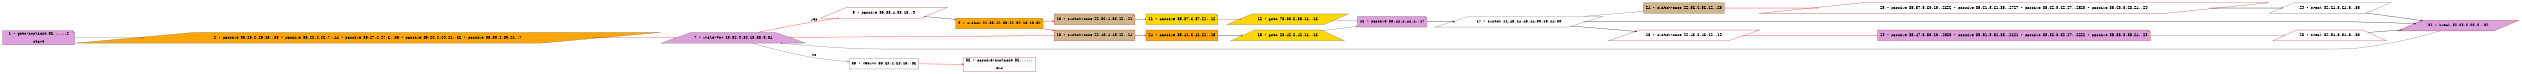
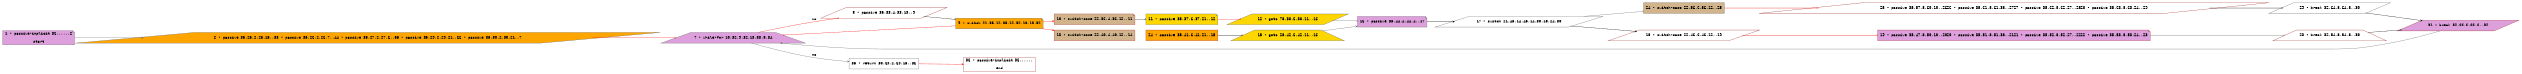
edge "7 - while-for 10,32,9,32,13,33,8,34" -> "8 - passive 35,33,4,33,13,,9": label "yes" -> "no"
edge "17 - switch 21,45,14,45,14,30,18,24,30" -> "31 - break 32,66,6,66,6,,32": removed
edge "13 - switch-case 22,40,4,40,12,,14" -> "24 - passive 35,41,6,41,21,,15": removed
edge "13 - switch-case 22,40,4,40,12,,14" -> "7 - while-for 10,32,9,32,13,33,8,34": now "9 - switch 21,35,12,35,12,32,10,13,32" -> "7 - while-for 10,32,9,32,13,33,8,34"
node "1 - goto-implicit 36,,,,,,2 start": label "1 - goto-implicit 36,,,,,,2 start" -> "1 - passive-implicit 36,,,,,,2 start"
